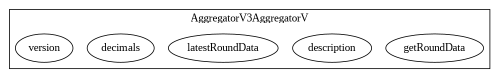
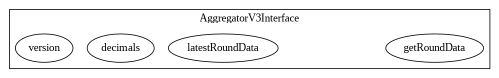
cluster "AggregatorV3AggregatorV": label "AggregatorV3AggregatorV" -> "AggregatorV3Interface"
node "description": removed
